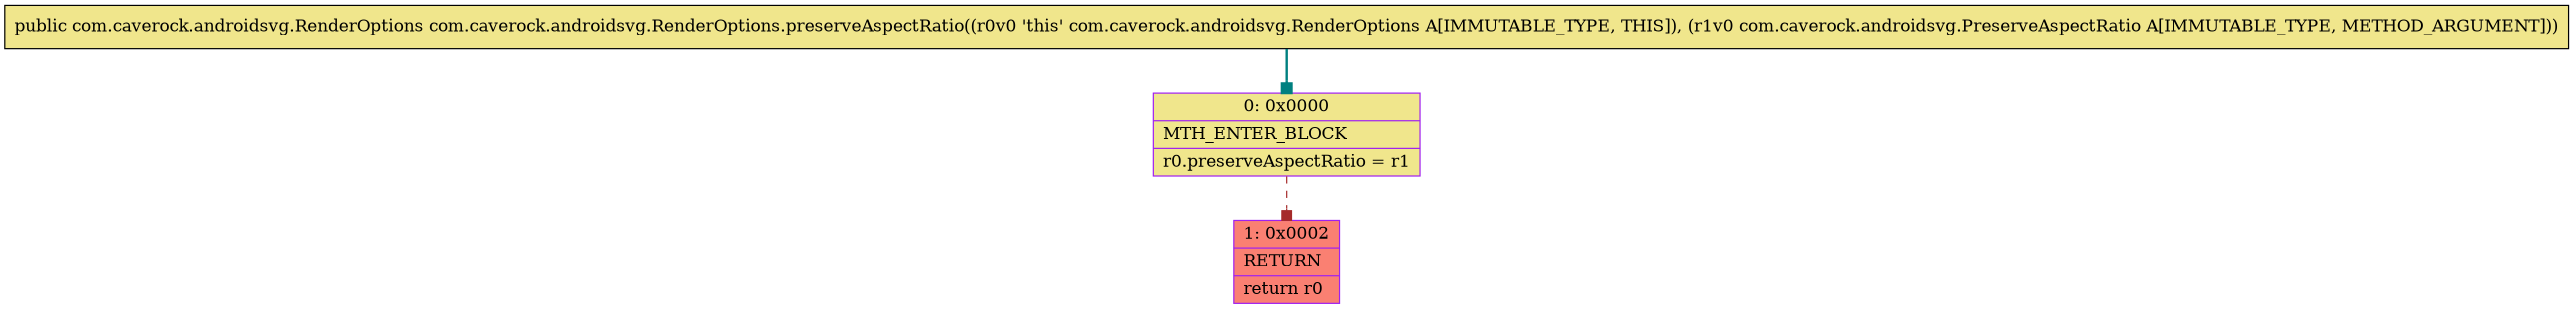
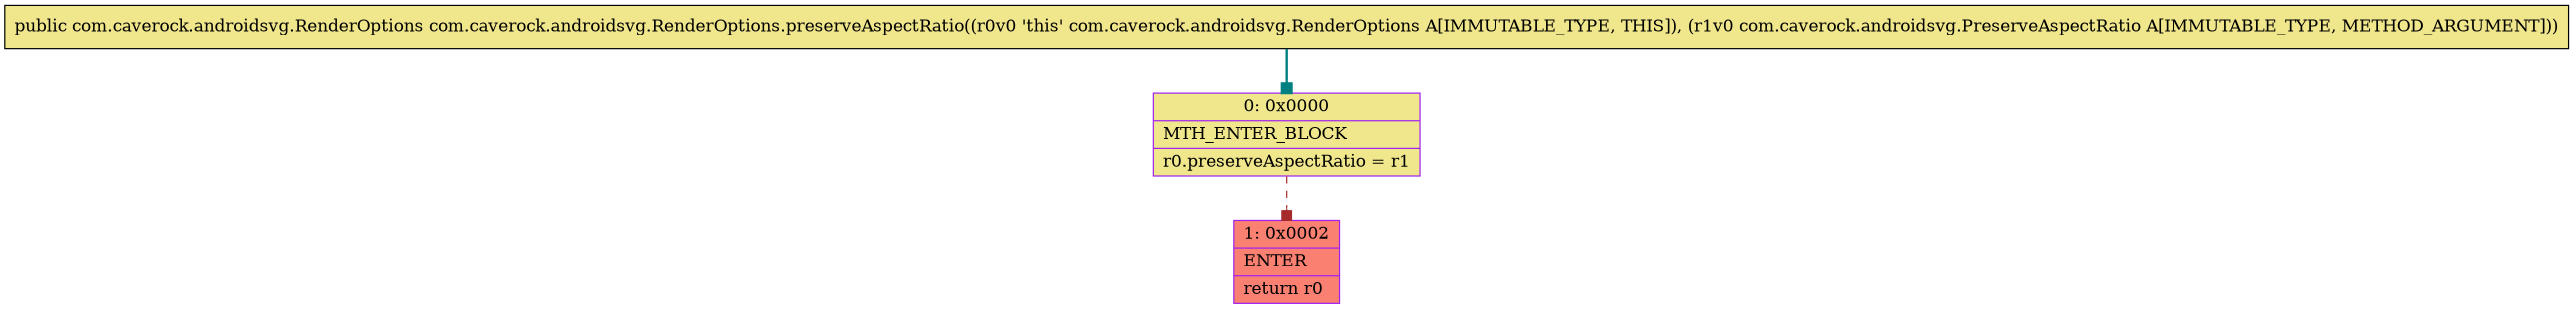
node "1: 0x0002": text "RETURN" -> "ENTER"
